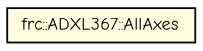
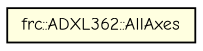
node "frc::ADXL367::AllAxes": label "frc::ADXL367::AllAxes" -> "frc::ADXL362::AllAxes"
